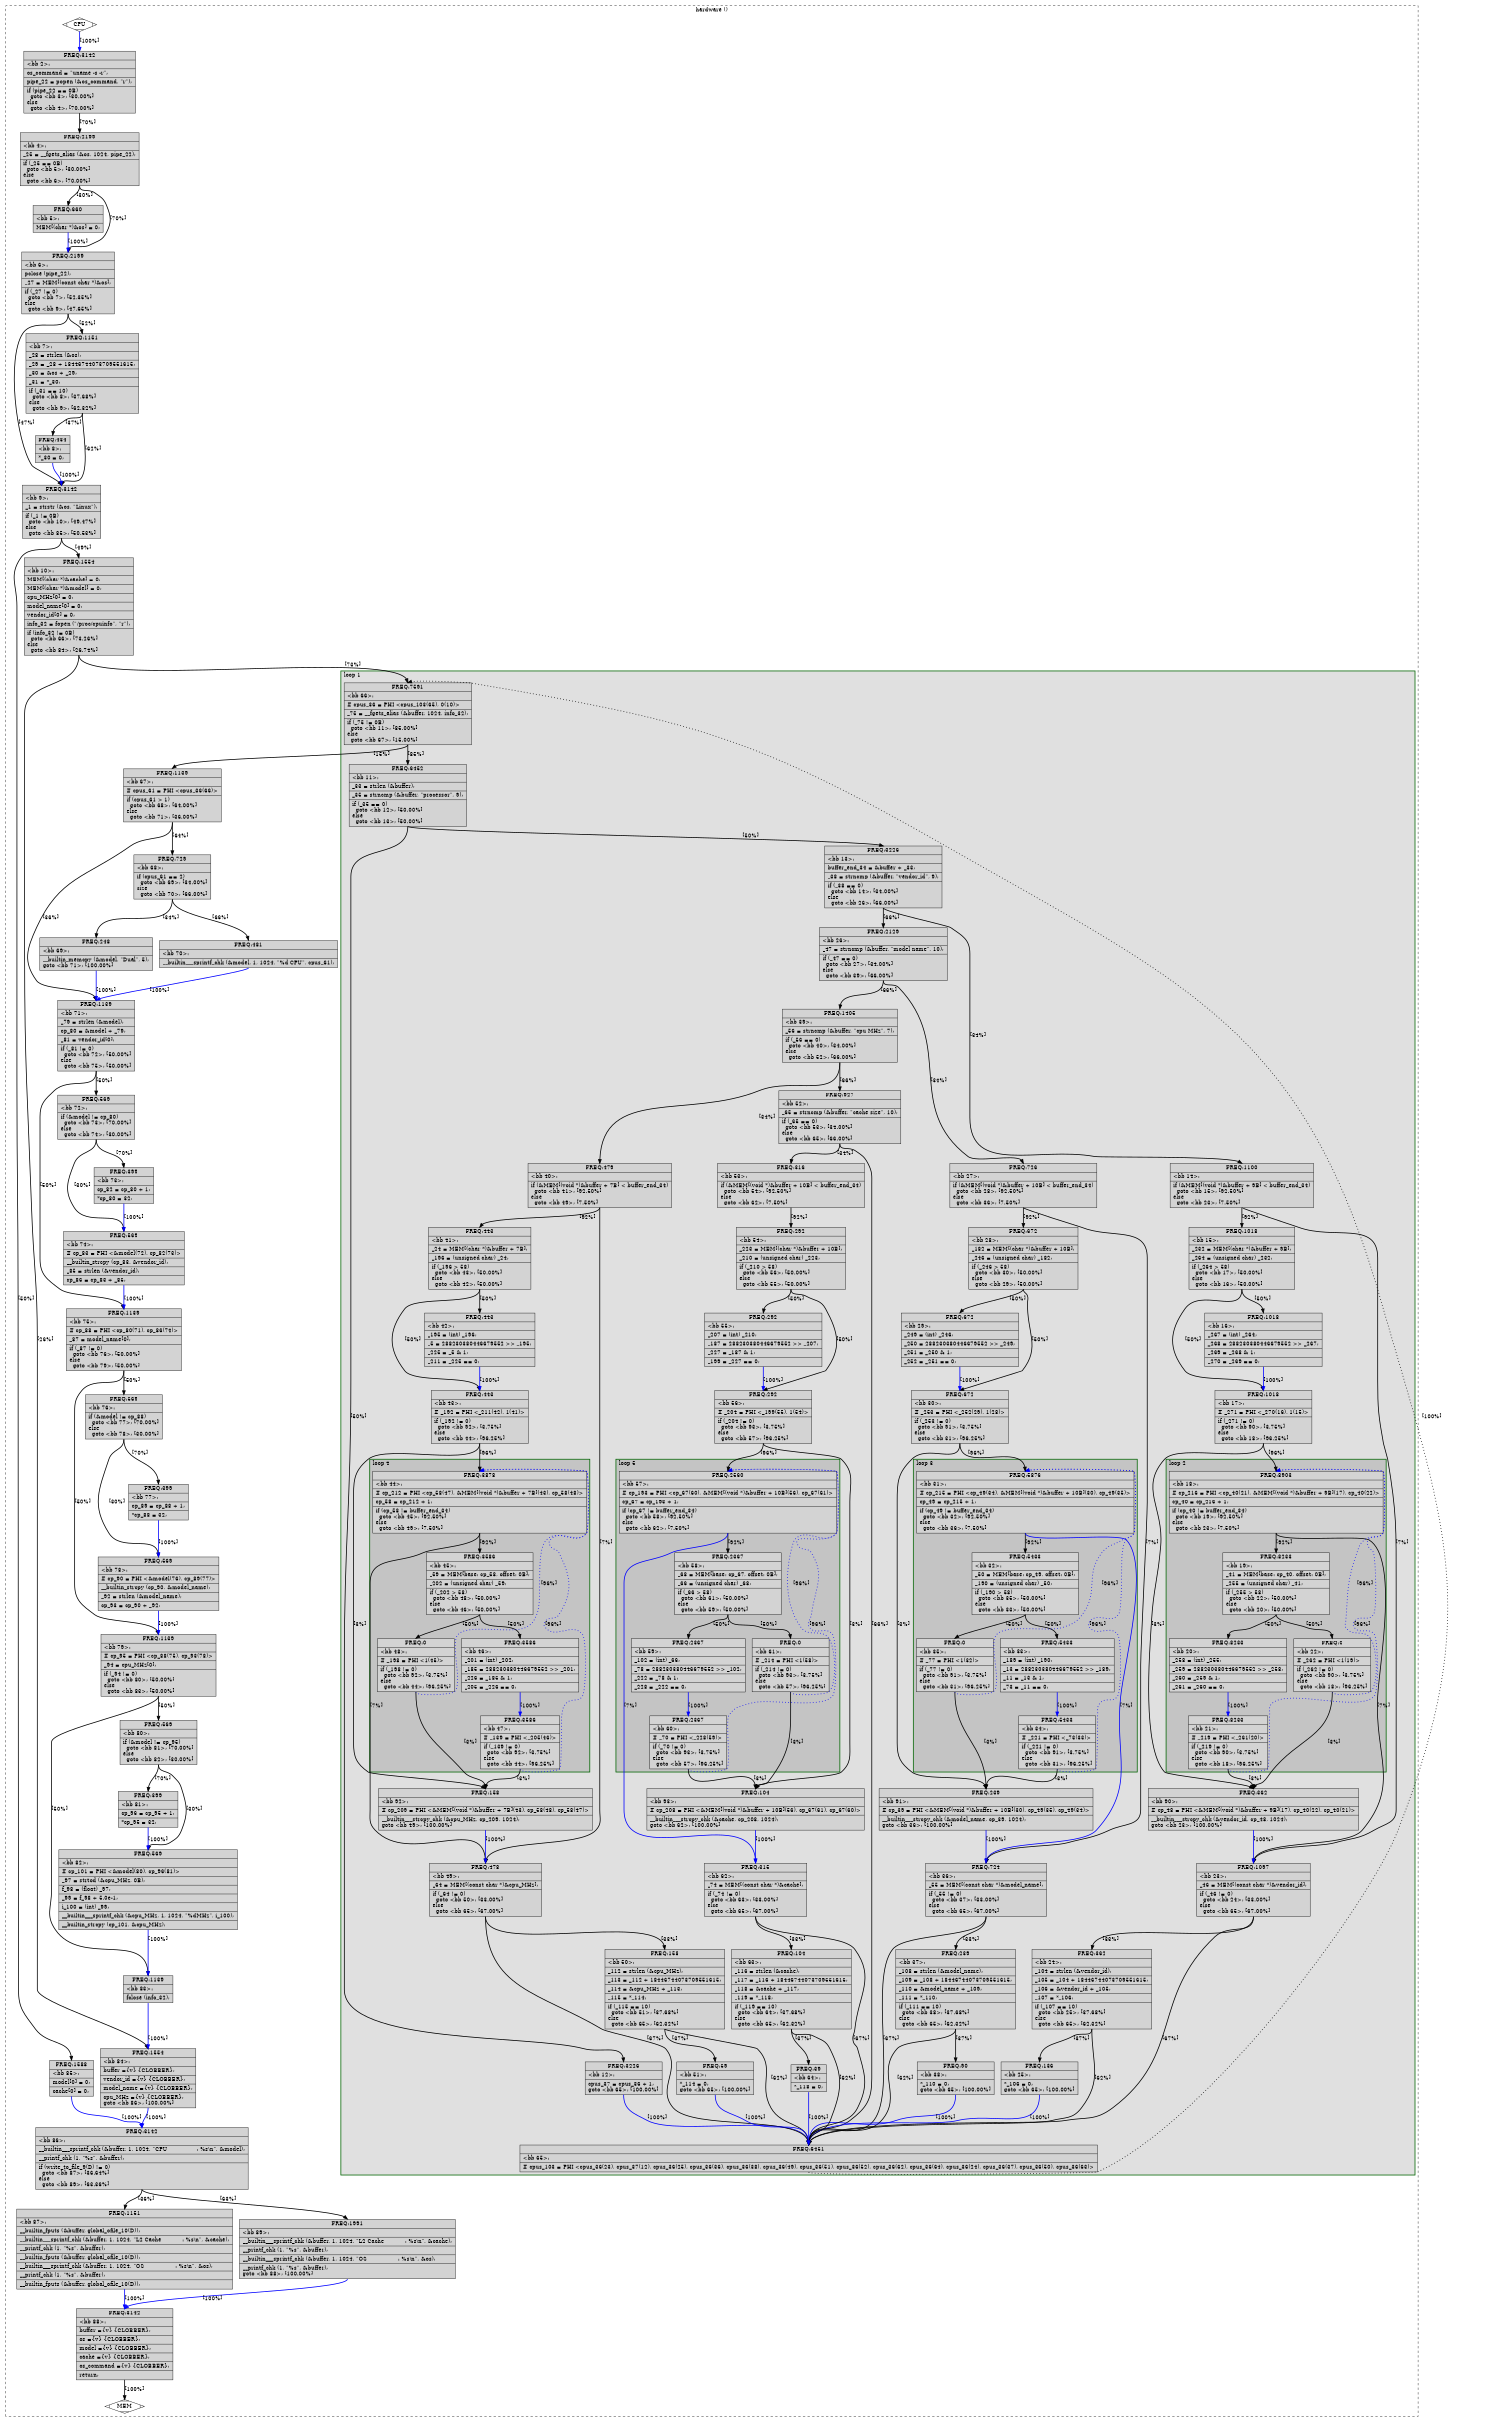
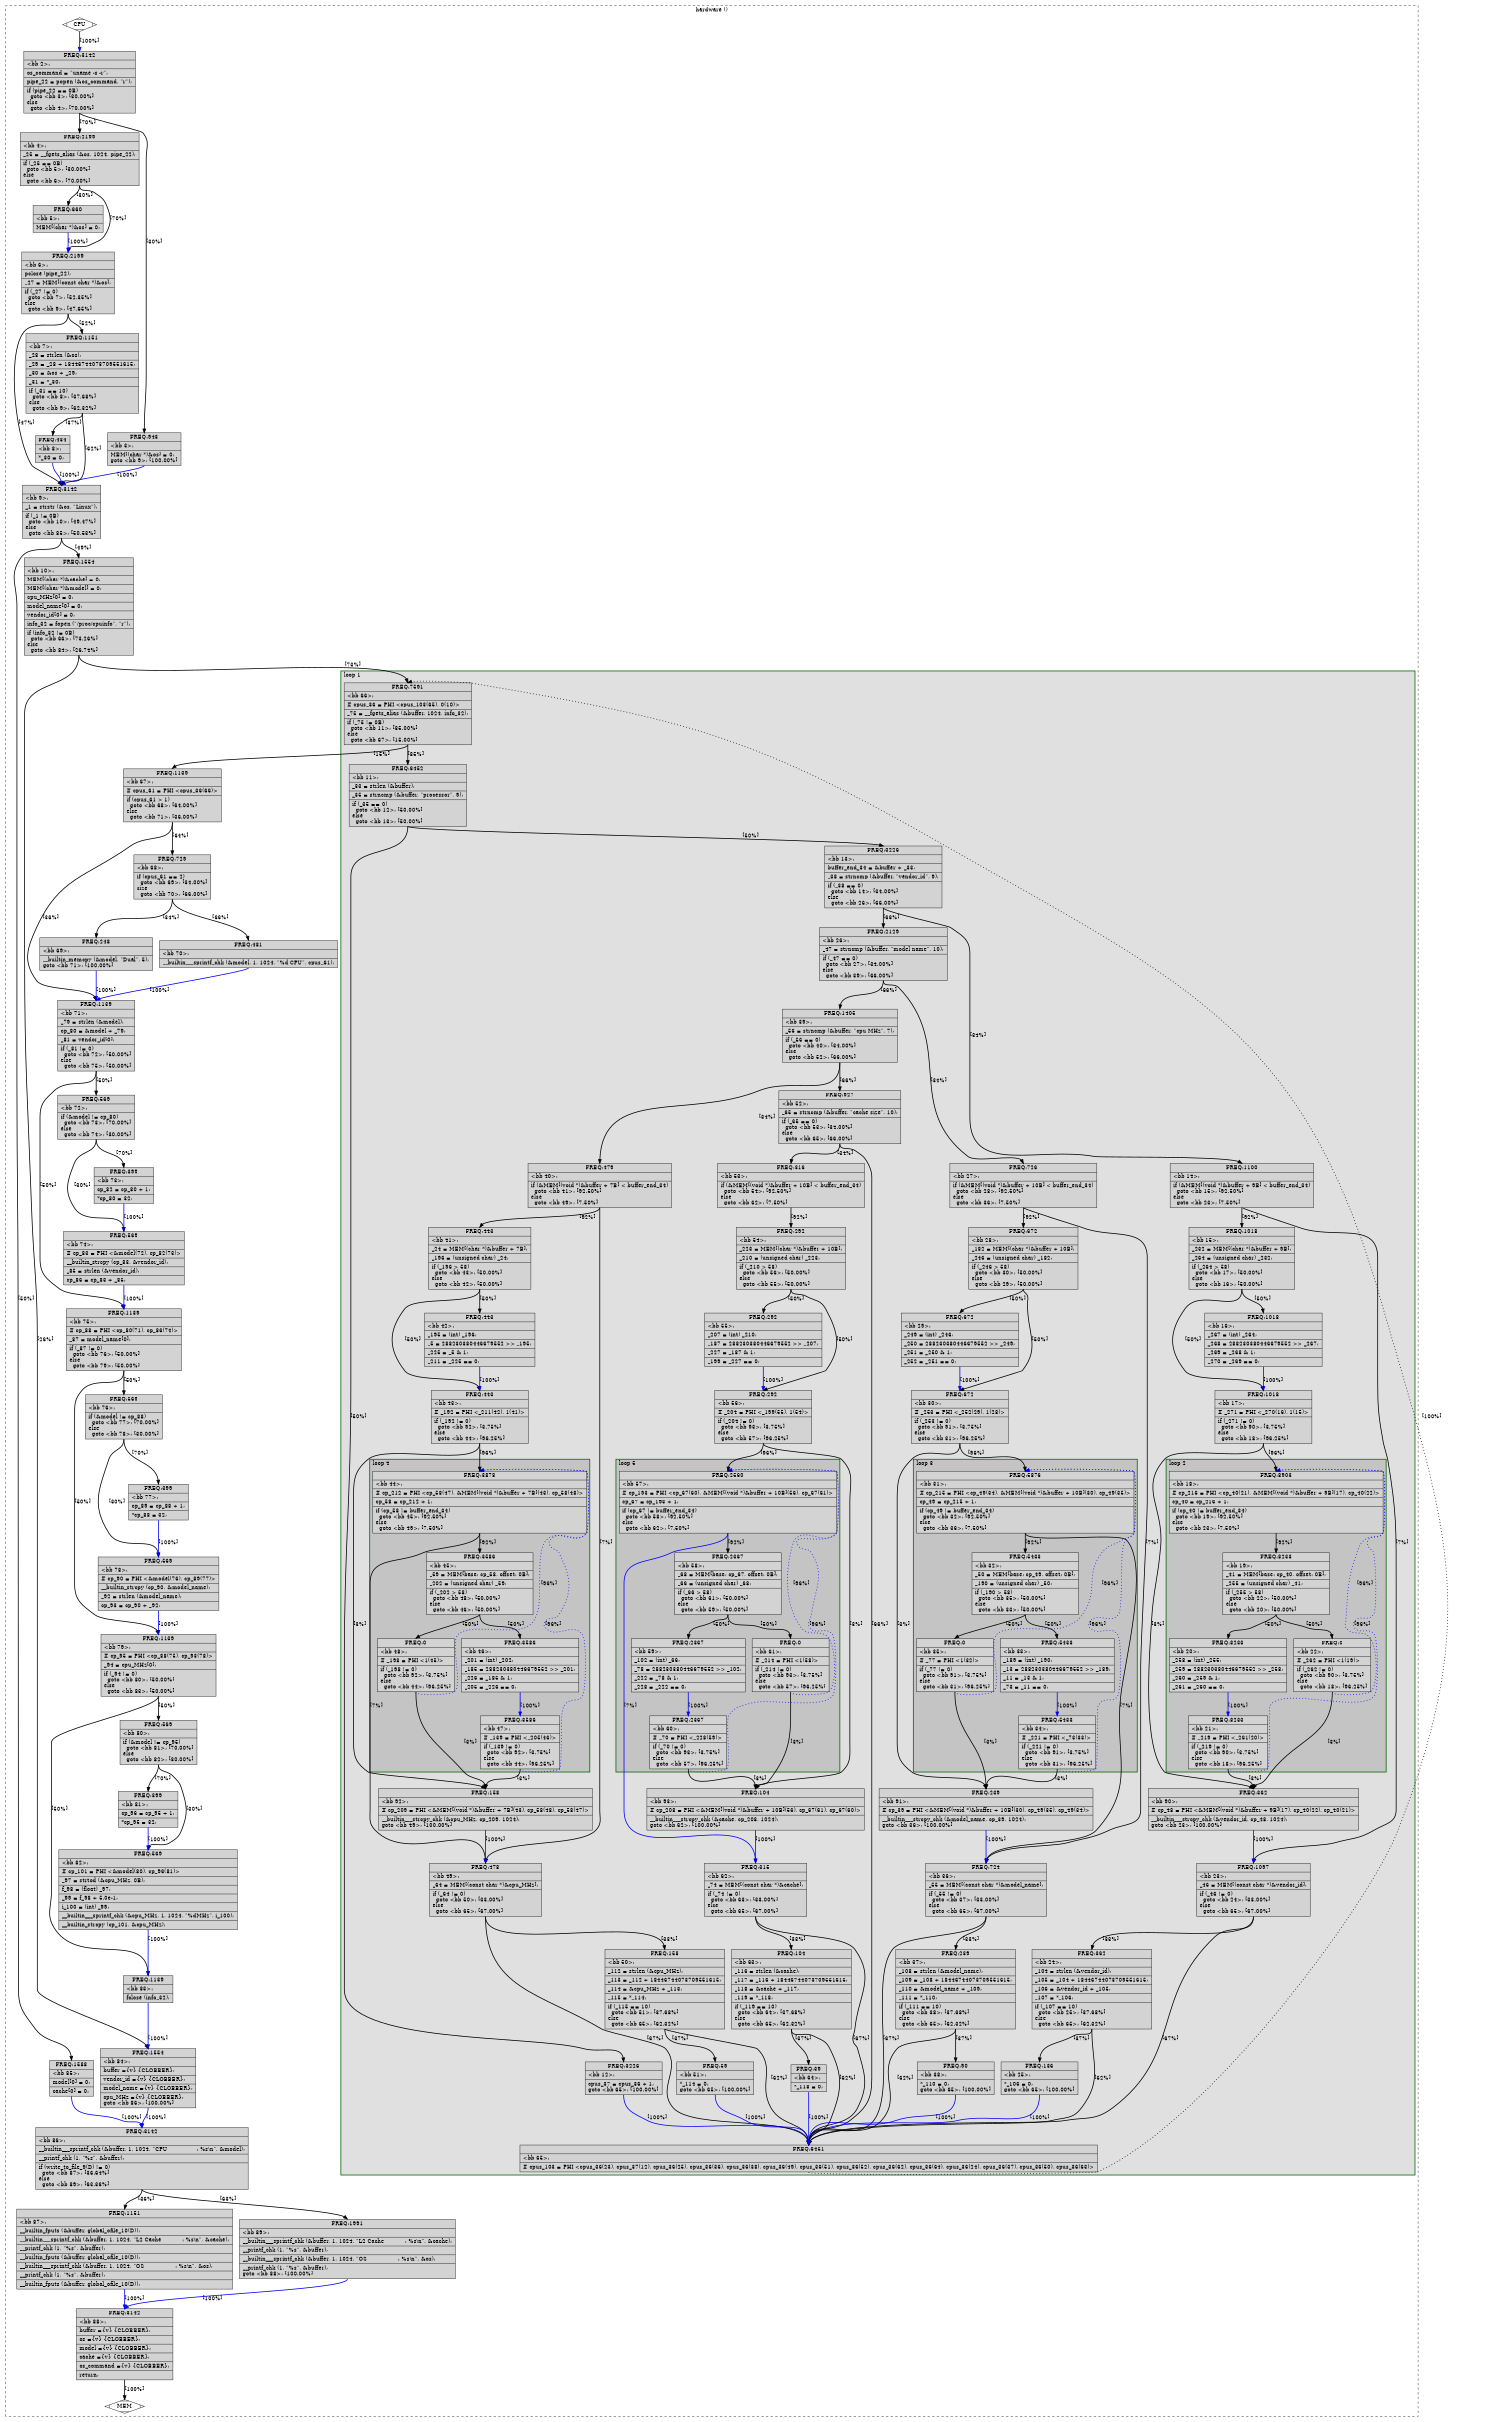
node "FREQ:943": added
edge "FREQ:5876" -> "FREQ:724": color blue -> black
edge "FREQ:8903" -> "FREQ:1097": removed, label "[7%]"
